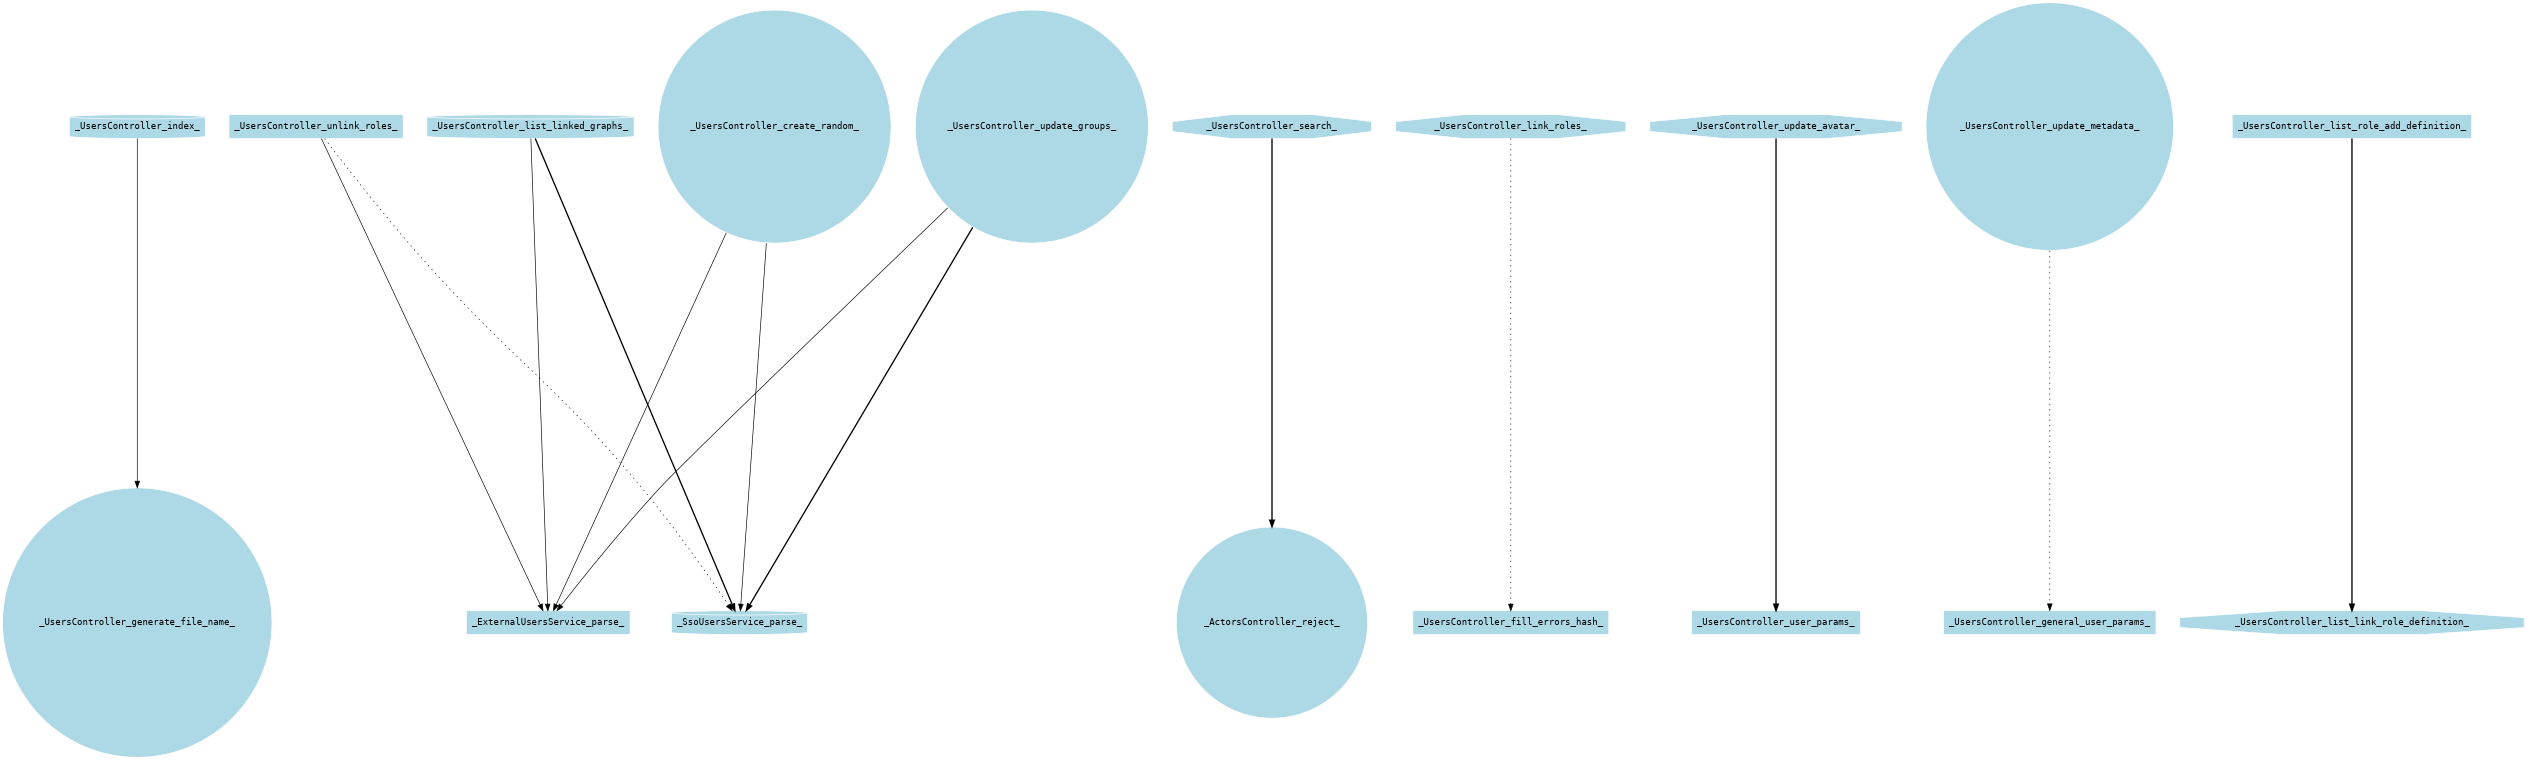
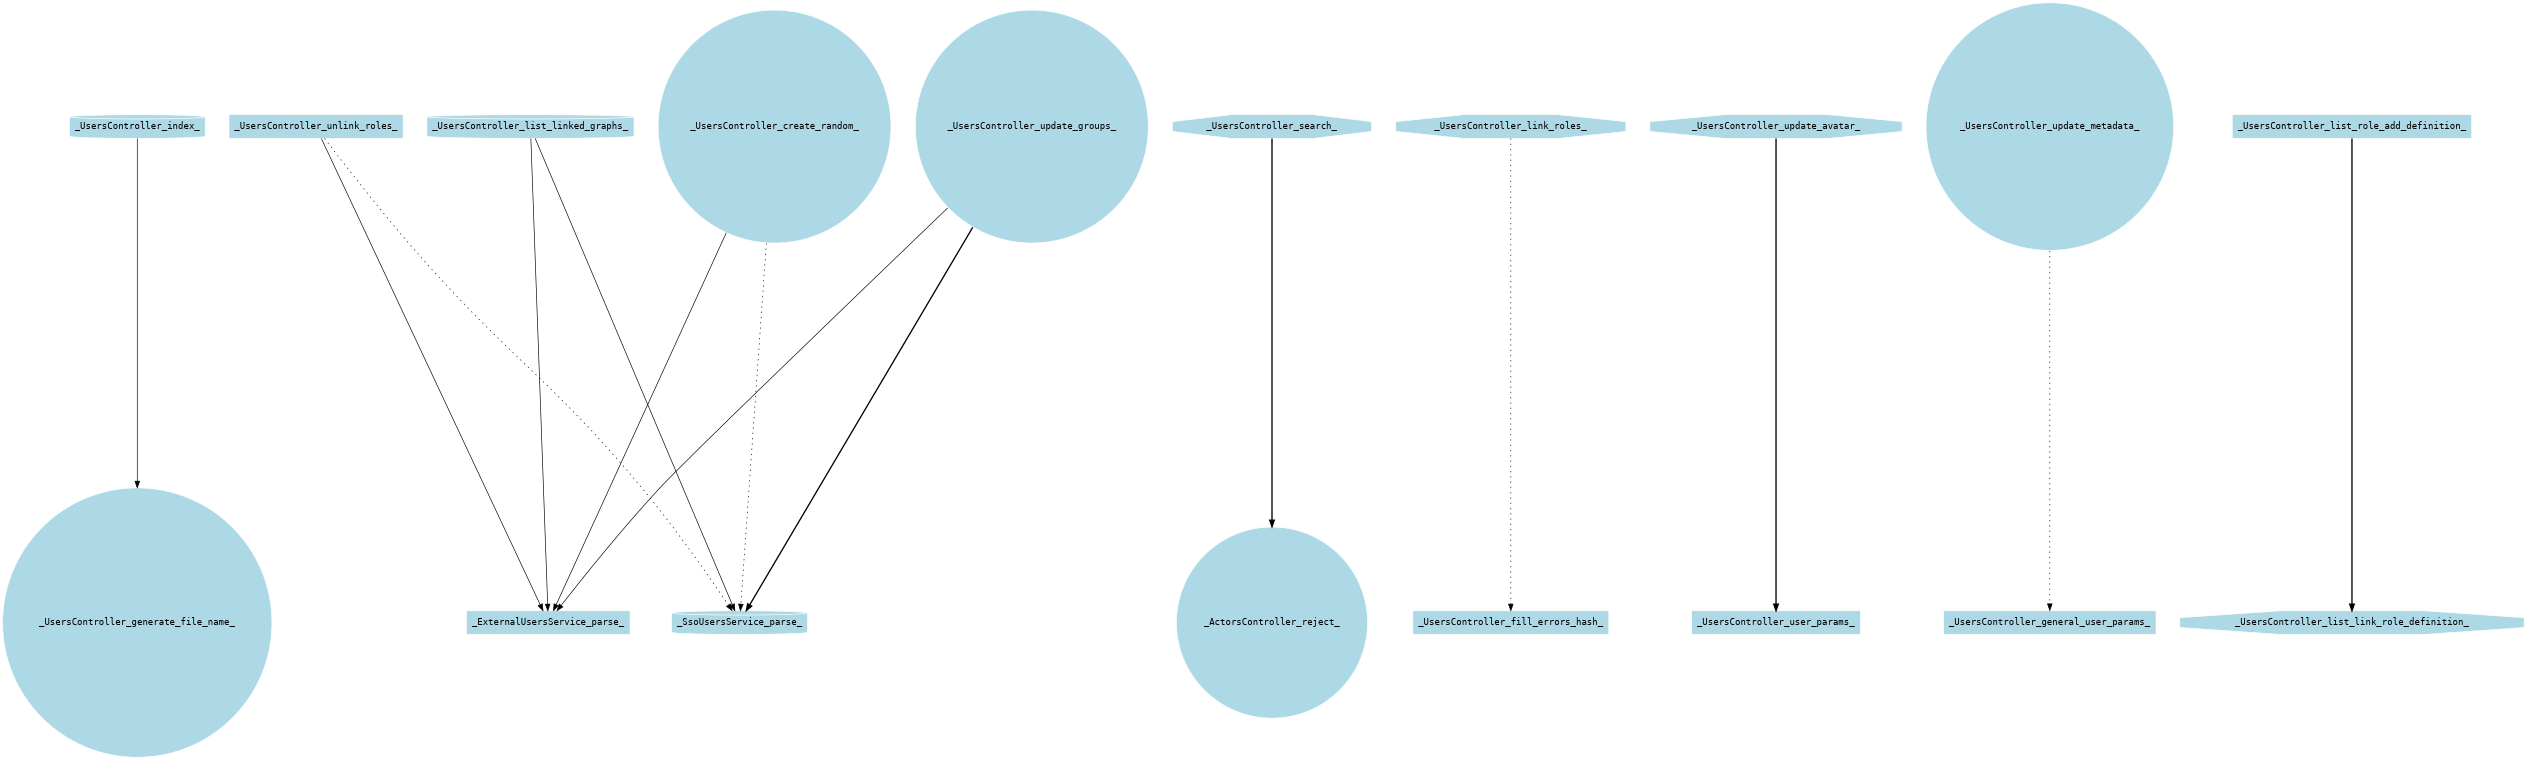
edge "_UsersController_list_linked_graphs_" -> "_SsoUsersService_parse_": style bold -> solid
edge "_UsersController_create_random_" -> "_SsoUsersService_parse_": style solid -> dotted
